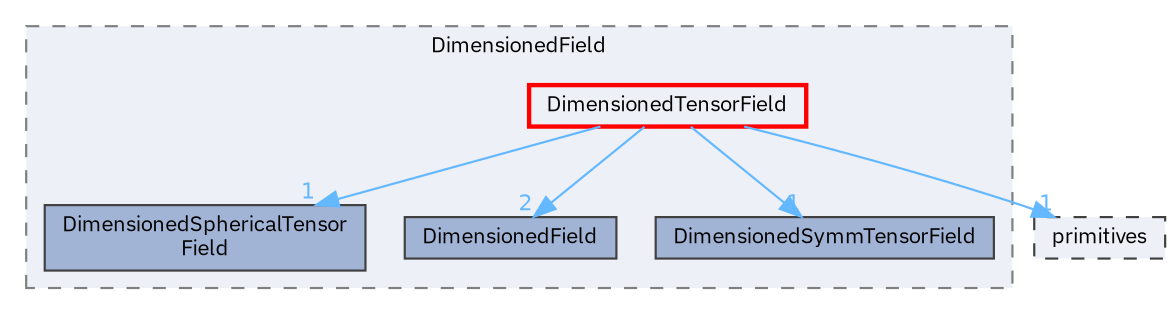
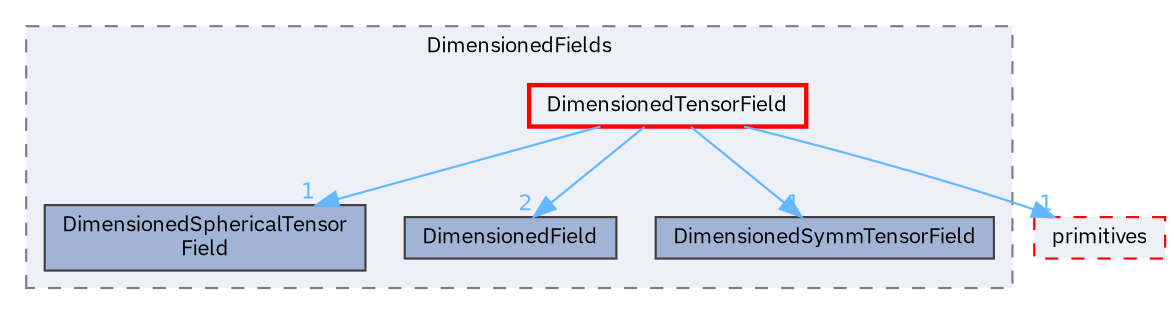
cluster "DimensionedField": label "DimensionedField" -> "DimensionedFields"
node "primitives": color grey25 -> red
